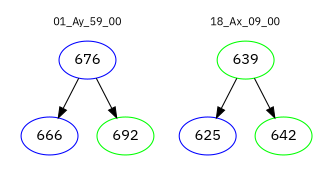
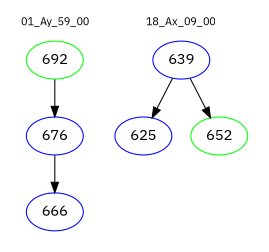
node "639": color green -> blue
edge "676" -> "692": reversed
node "642": label "642" -> "652"
